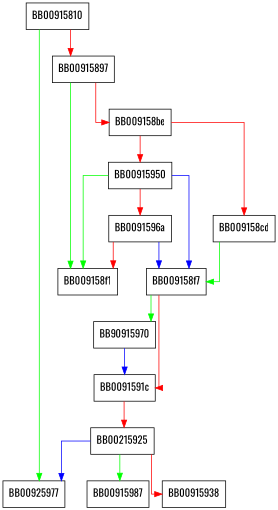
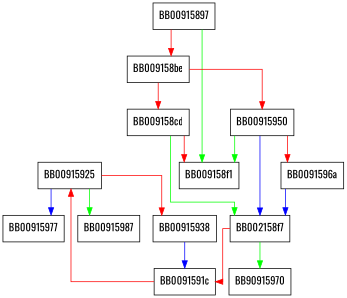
node "BB00915810": removed
edge "BB0091596a" -> "BB009158f1": now "BB009158cd" -> "BB009158f1"
node "BB009158f7": label "BB009158f7" -> "BB002158f7"
edge "BB90915970" -> "BB0091591c": now "BB00915938" -> "BB0091591c"
node "BB00215925": label "BB00215925" -> "BB00915925"
node "BB00925977": label "BB00925977" -> "BB00915977"
